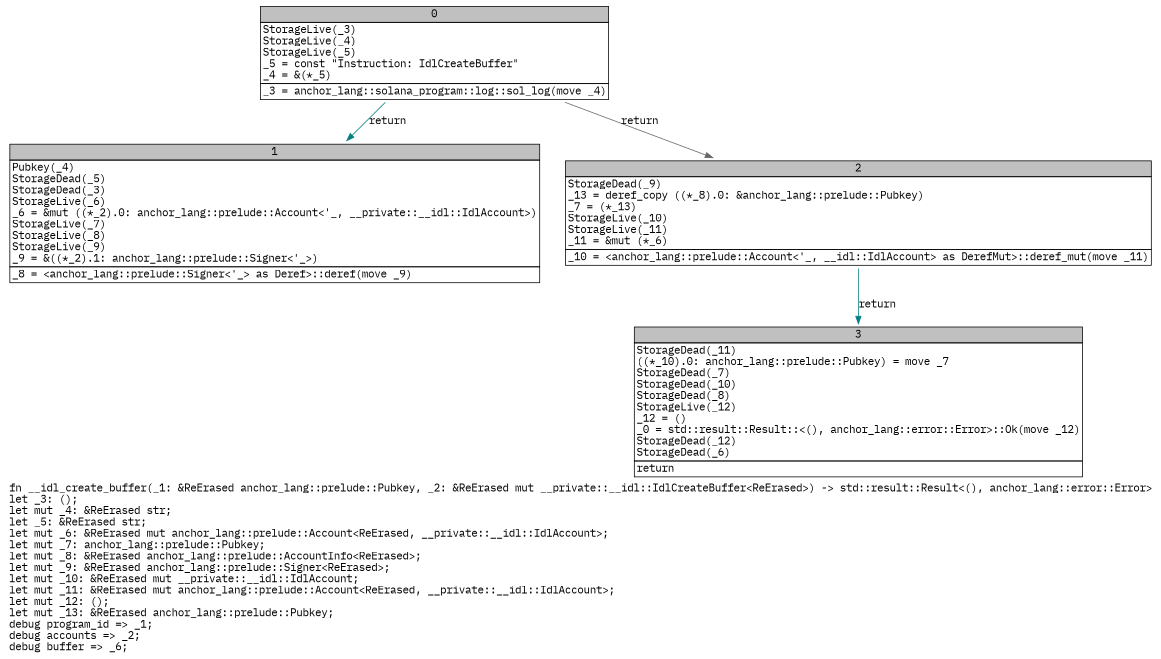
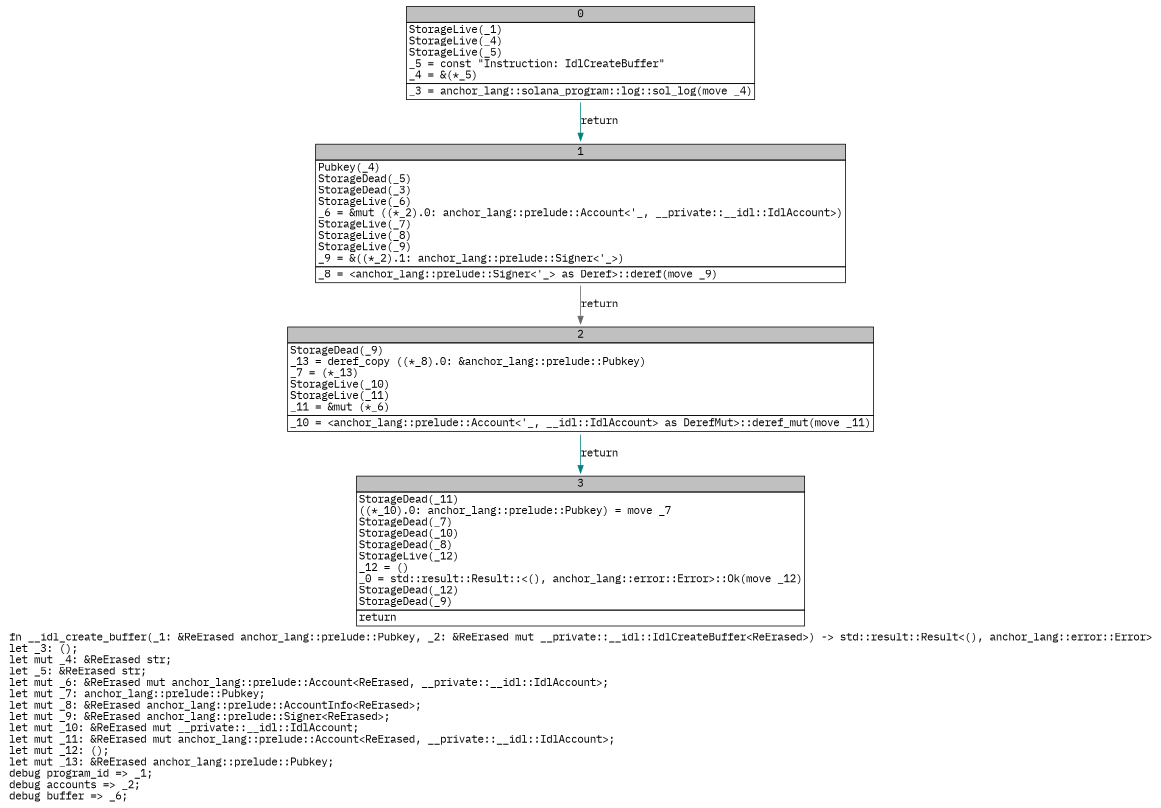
node "0": text "StorageLive(_3)" -> "StorageLive(_1)"
edge "0" -> "2": now "1" -> "2"
node "3": text "StorageDead(_6)" -> "StorageDead(_9)"
